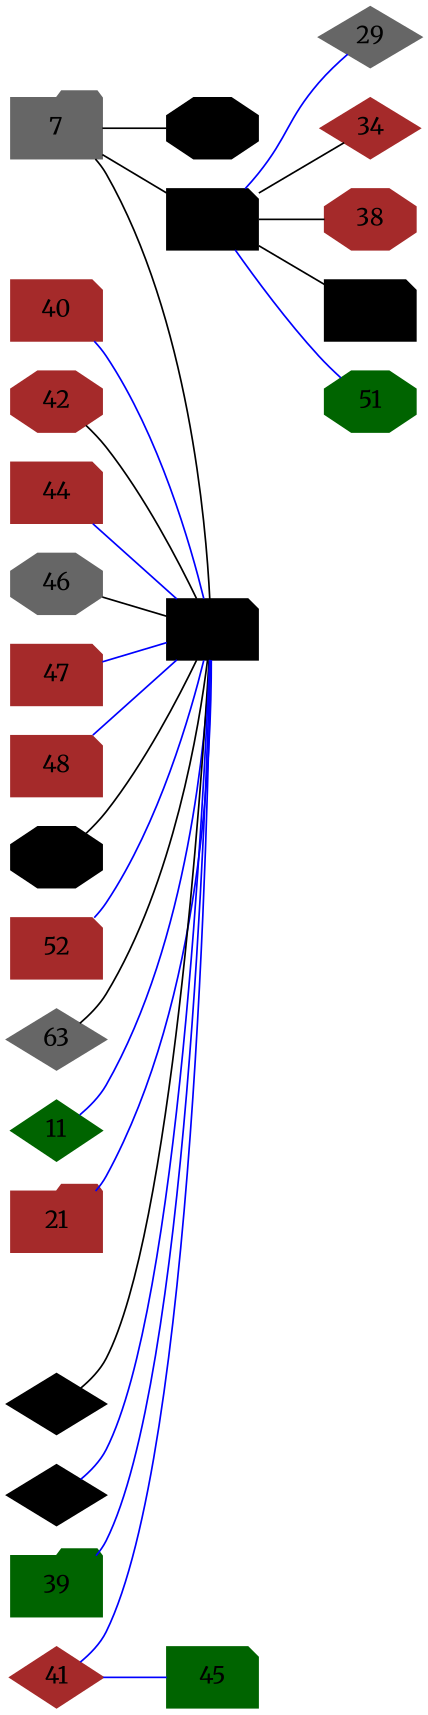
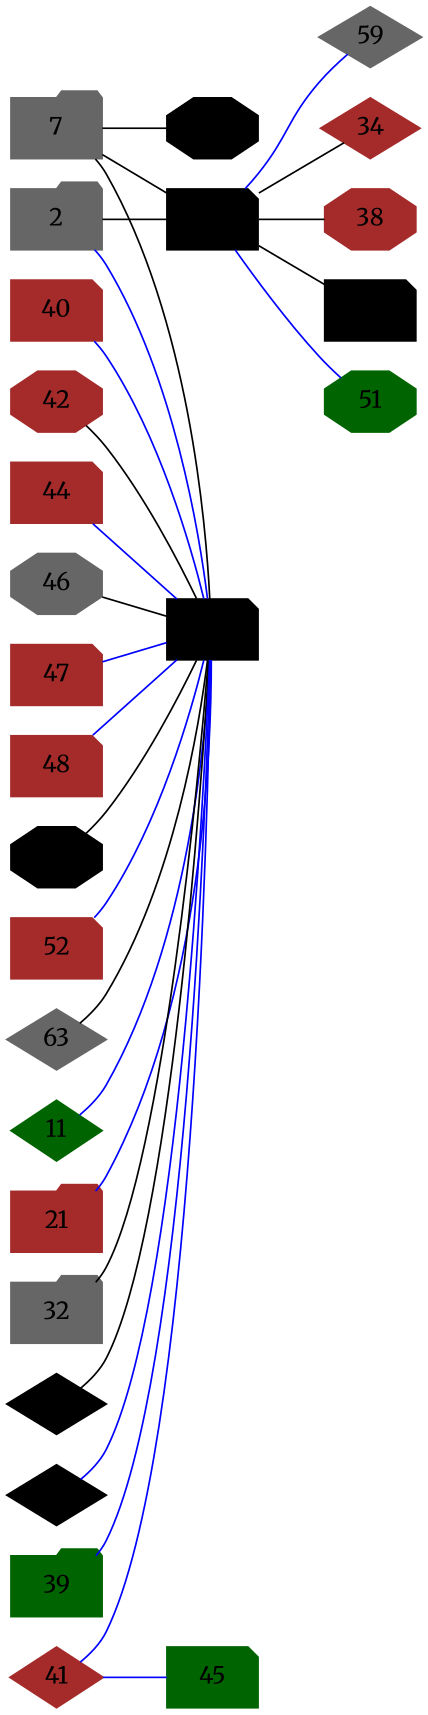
node "29": label "29" -> "59"
node "2": added
node "32": added
